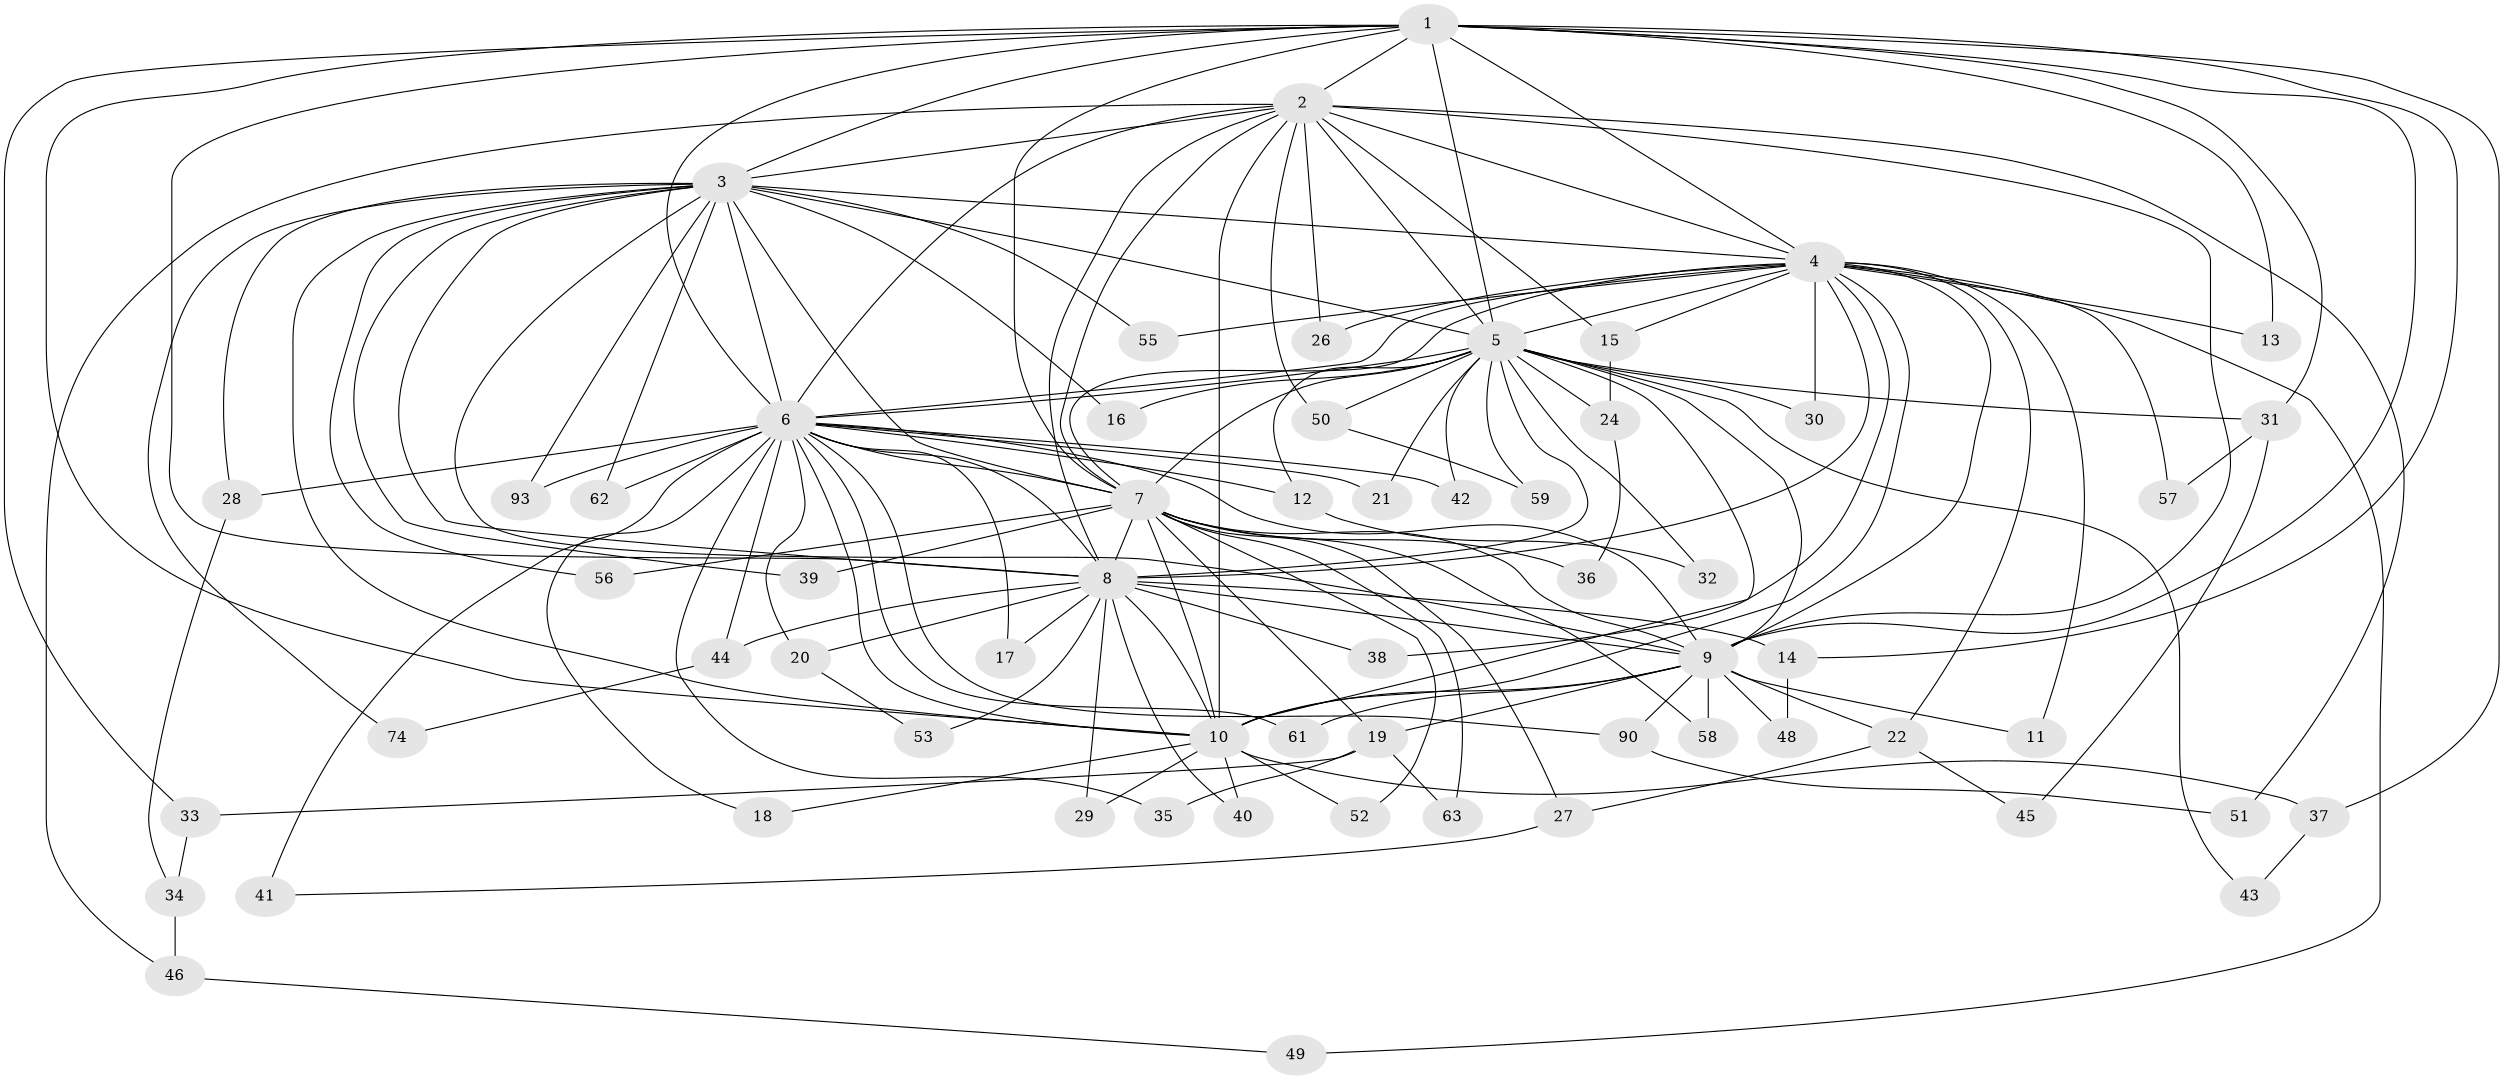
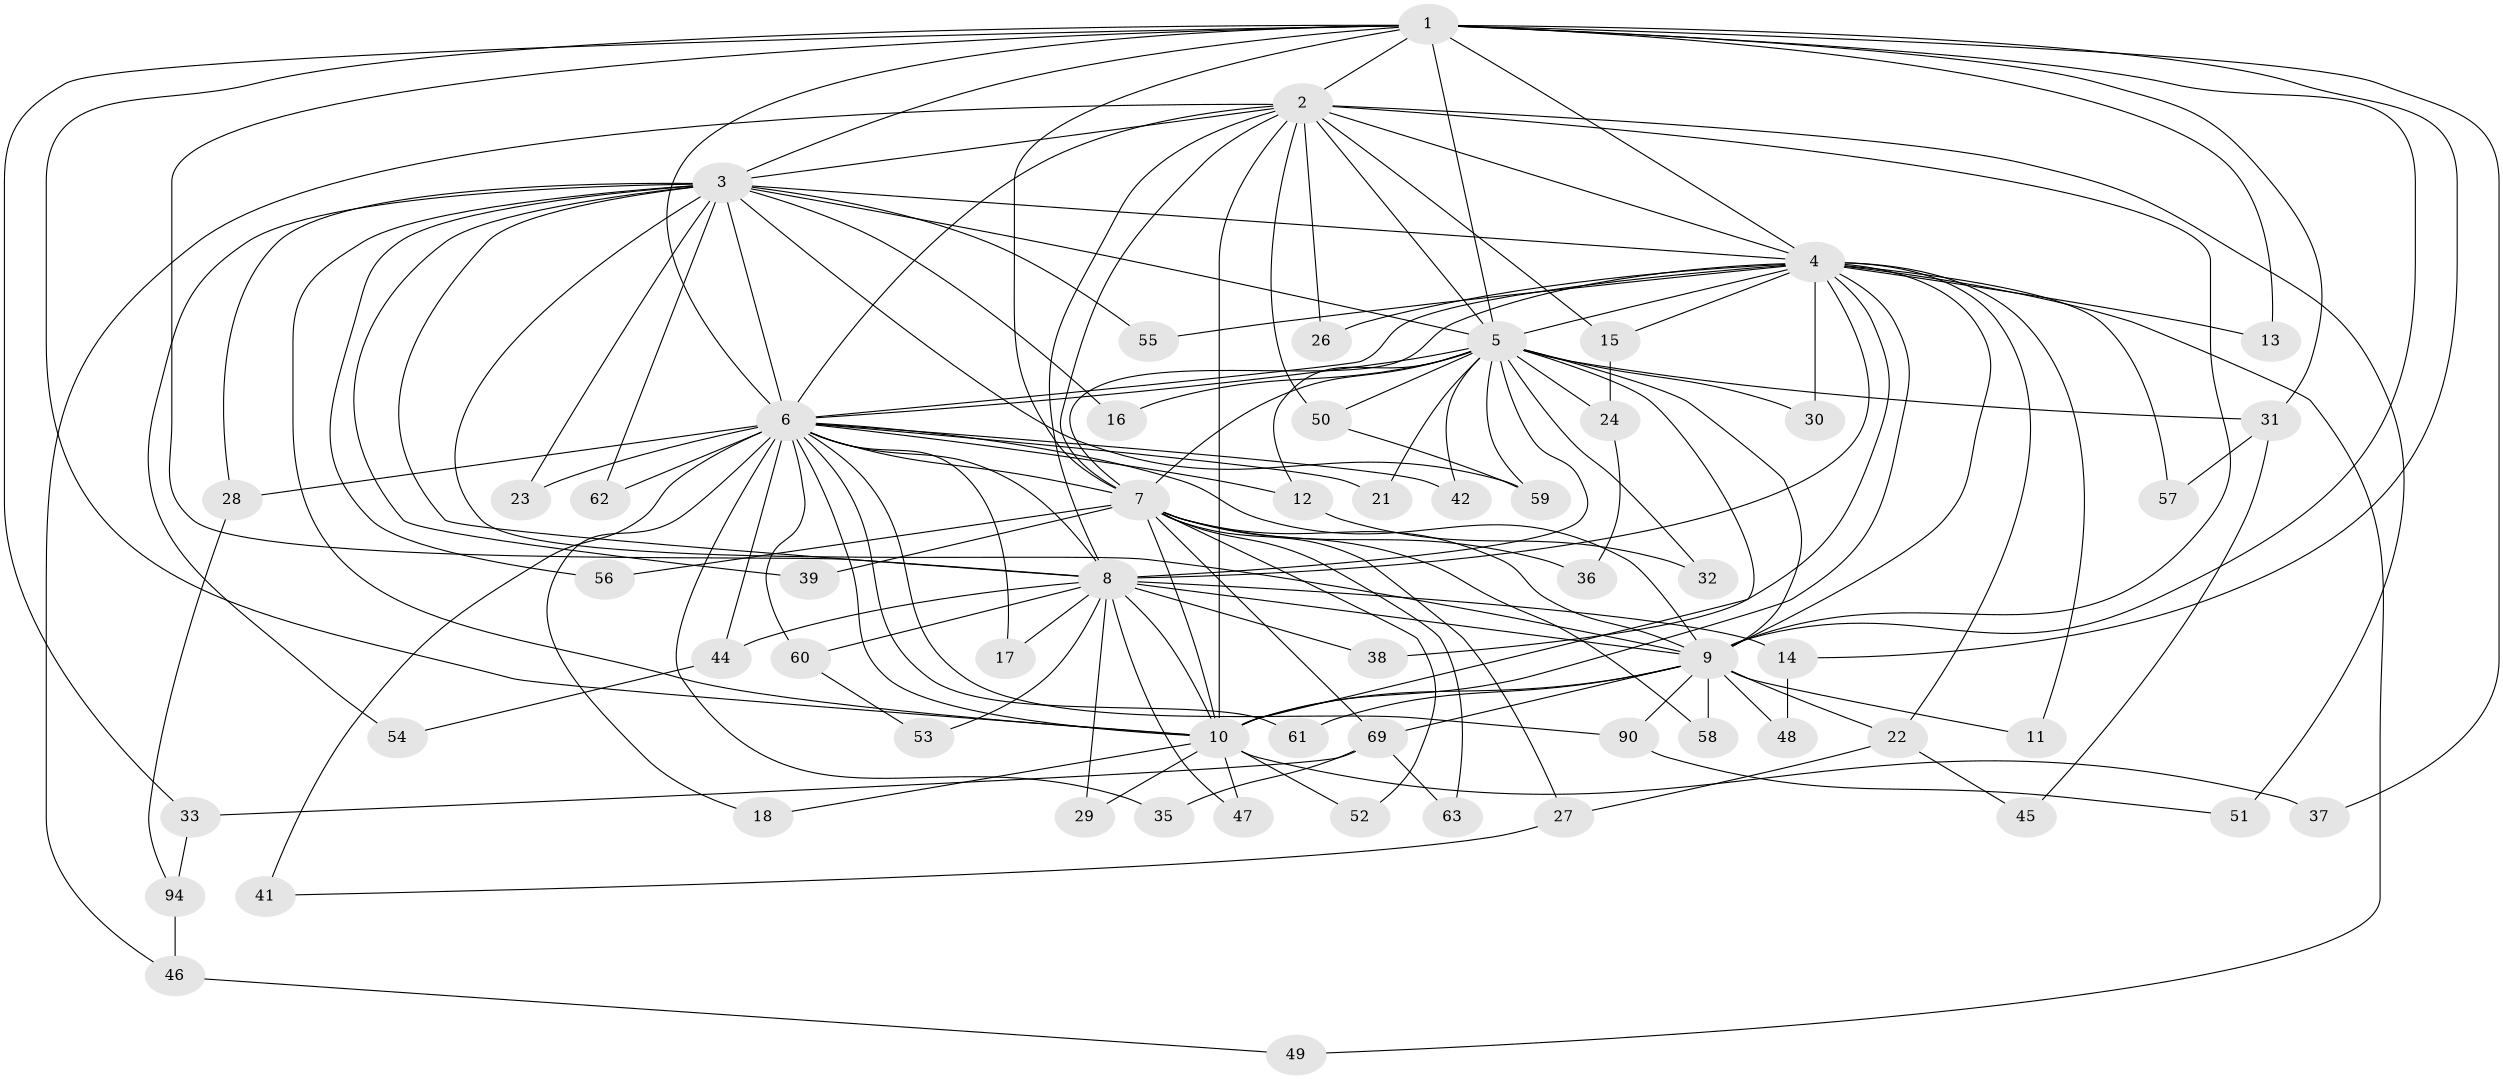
edge "3" -- "7": now "3" -- "59"
node "93": label "93" -> "23"
edge "7" -- "8": removed
node "20": label "20" -> "60"
node "74": label "74" -> "54"
node "19": label "19" -> "69"
node "40": label "40" -> "47"
node "34": label "34" -> "94"
node "43": removed
